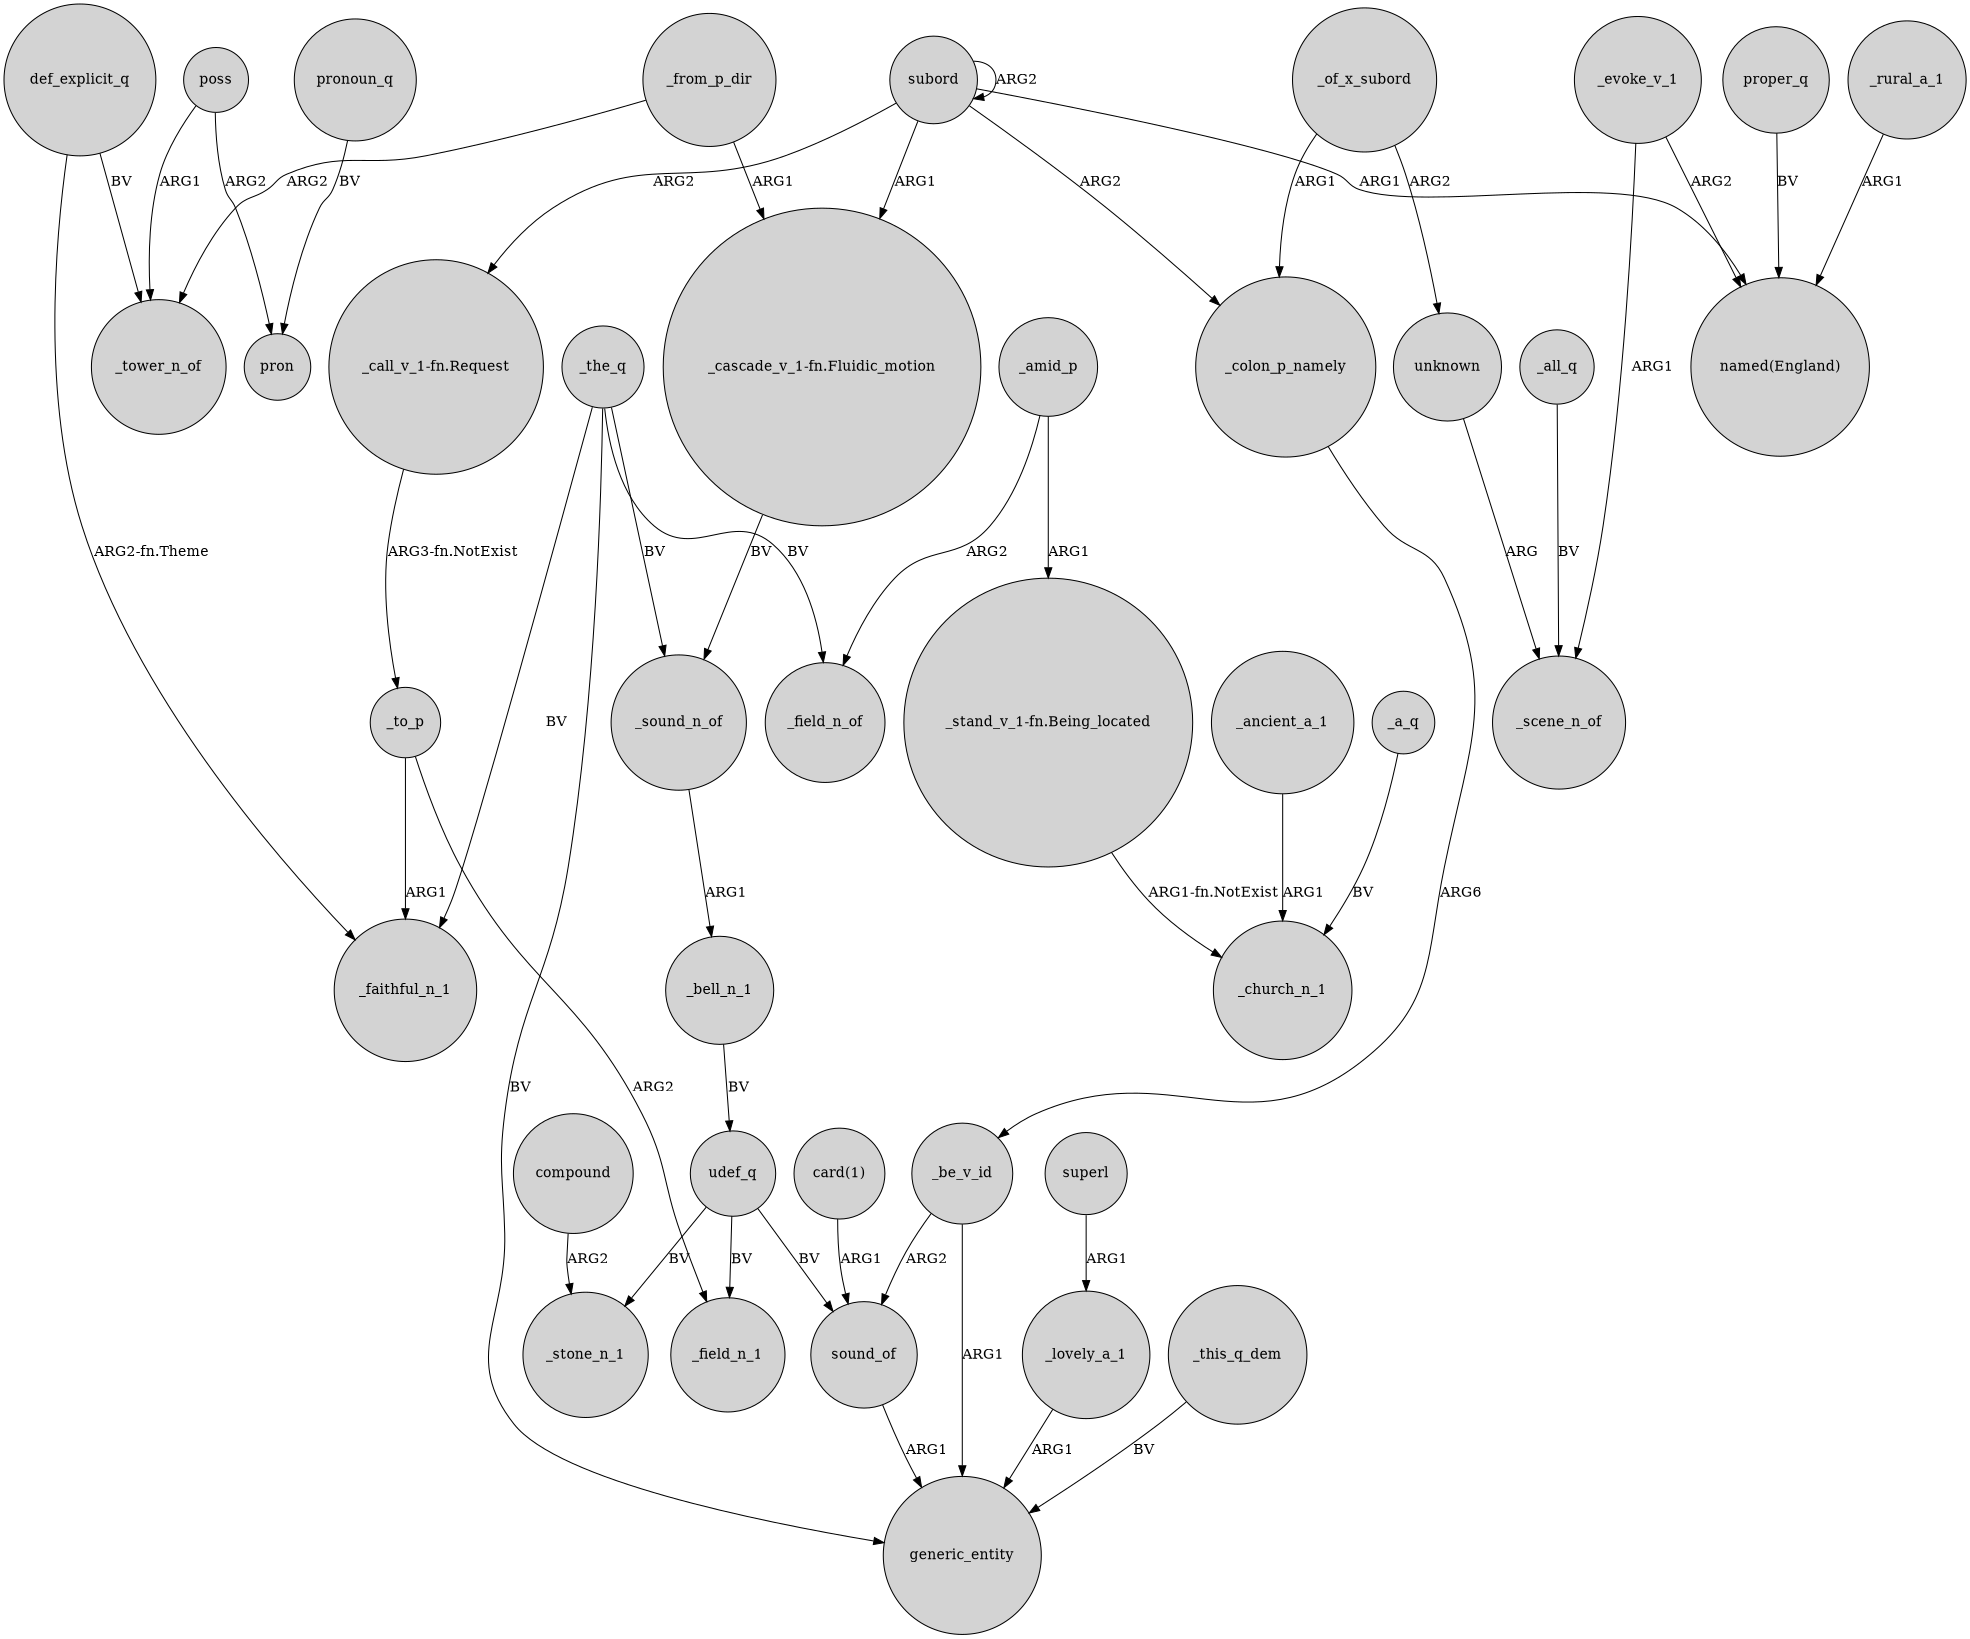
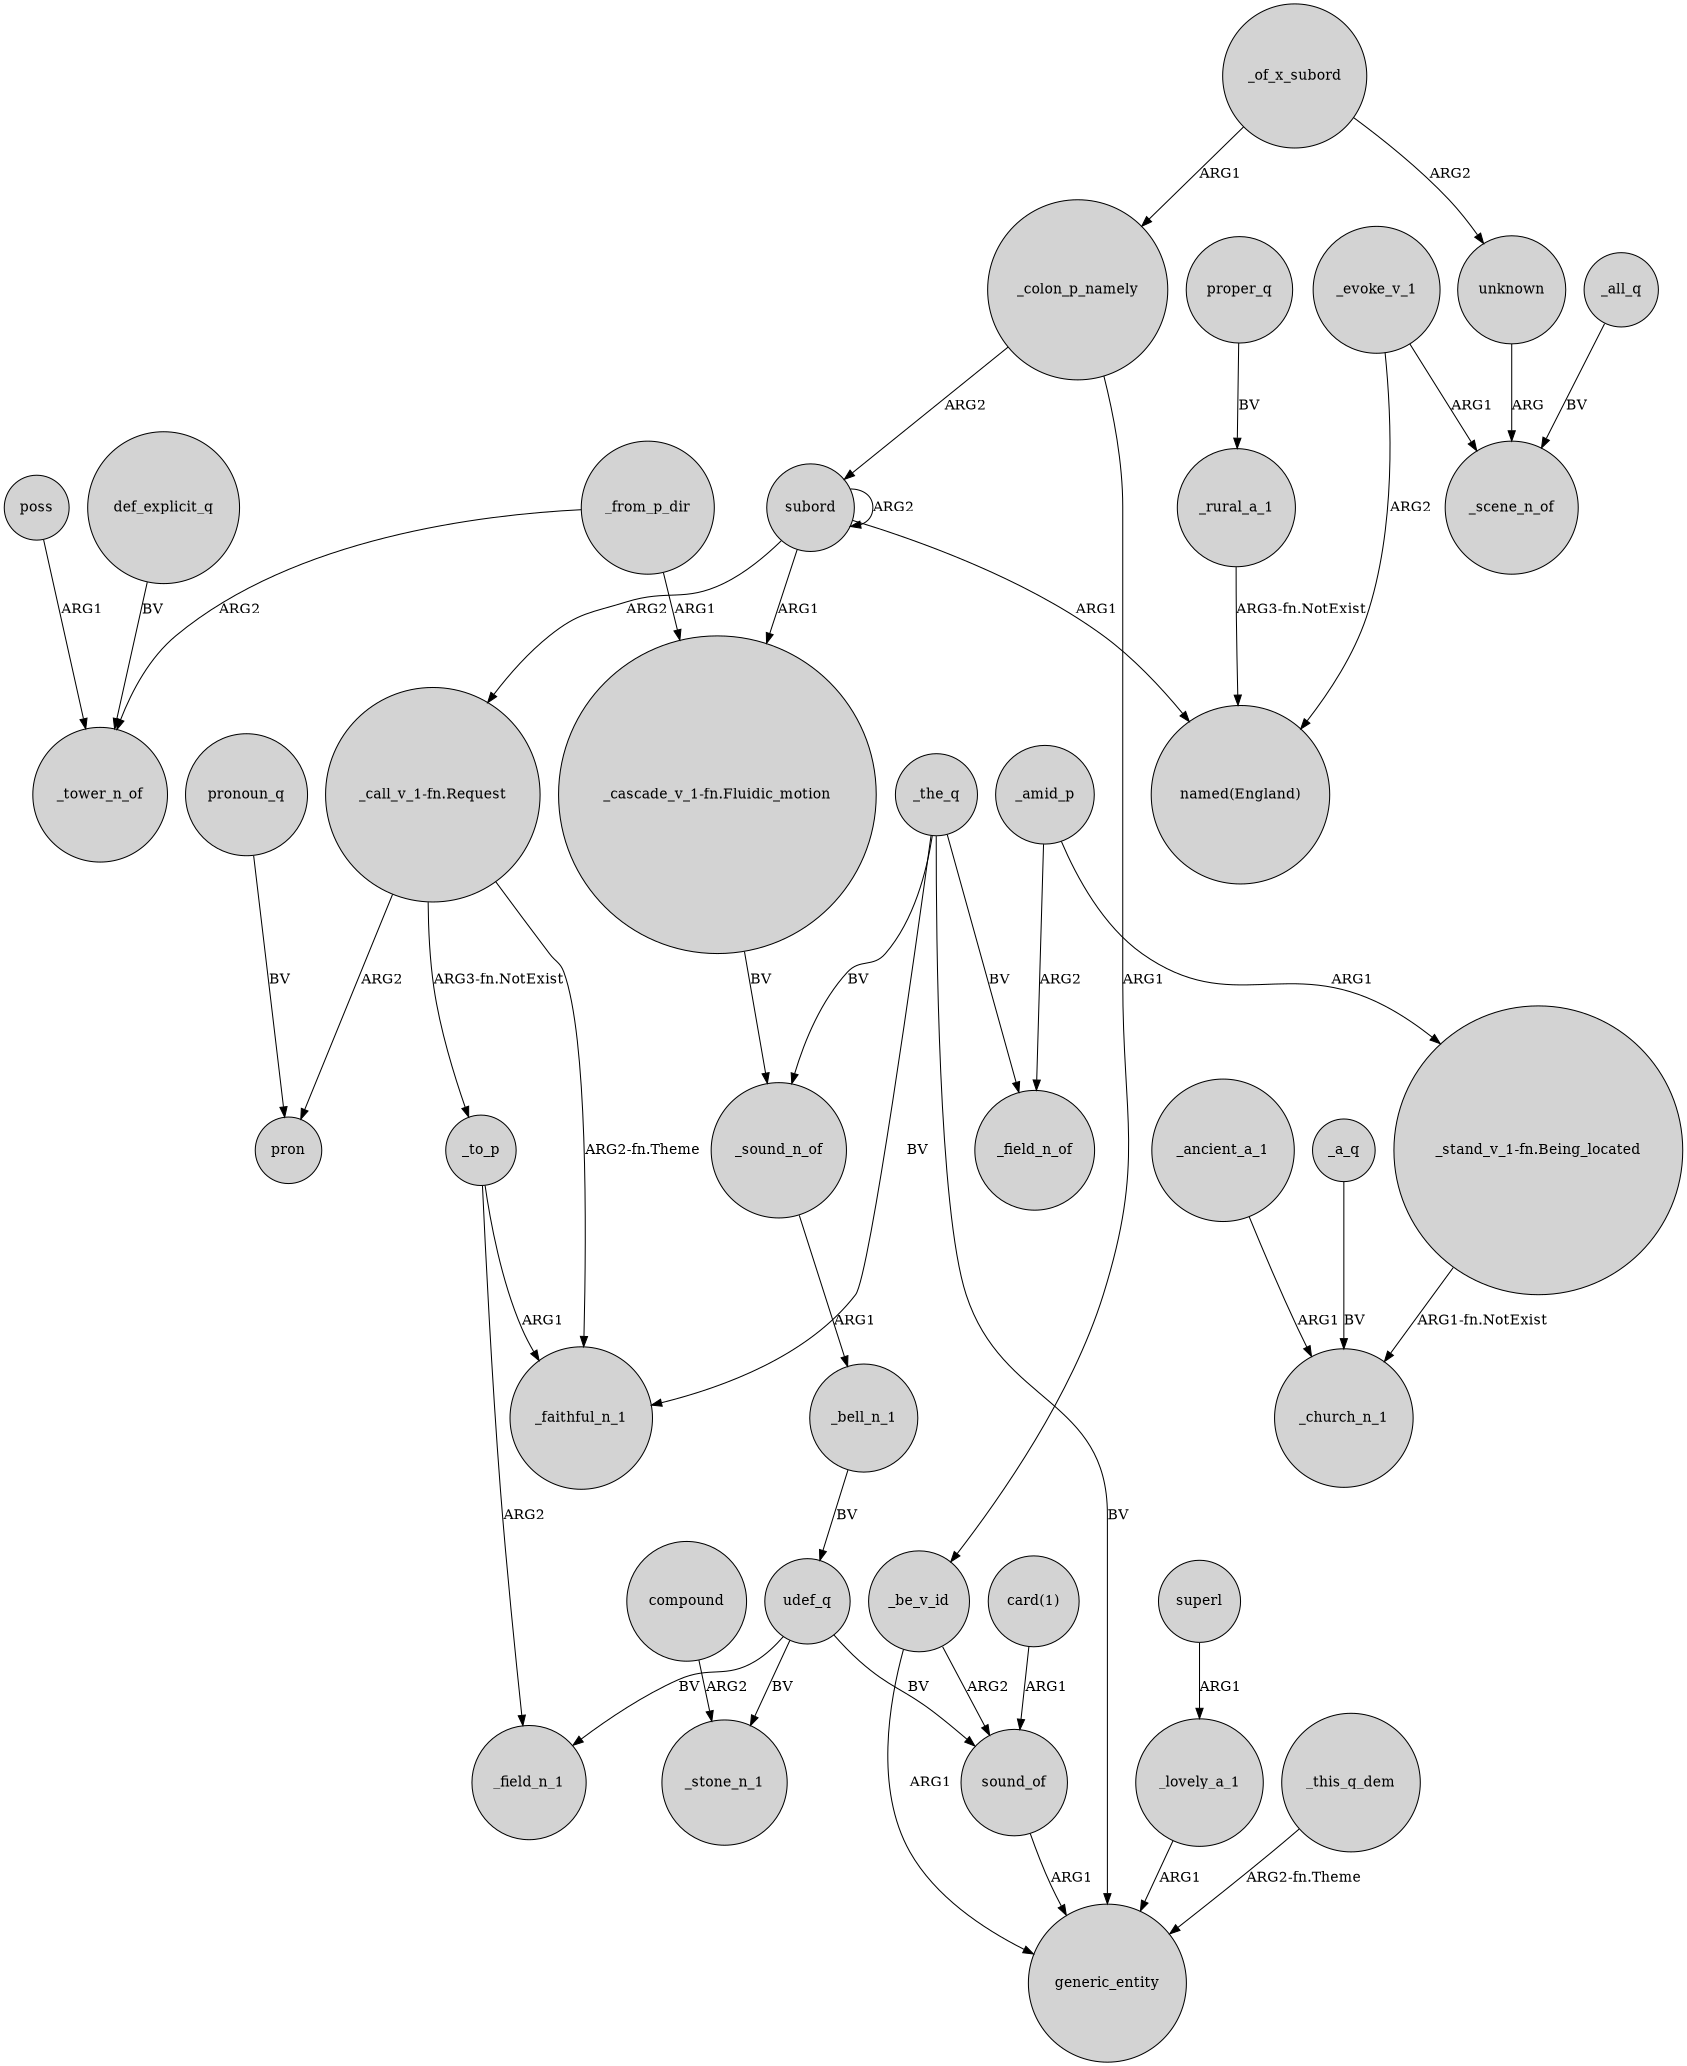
edge "_rural_a_1" -> "named(England)": label "ARG1" -> "ARG3-fn.NotExist"
edge "subord" -> "_colon_p_namely": reversed
edge "proper_q" -> "named(England)": now "proper_q" -> "_rural_a_1"
edge "poss" -> "pron": now "_call_v_1-fn.Request" -> "pron"
edge "def_explicit_q" -> "_faithful_n_1": now "_call_v_1-fn.Request" -> "_faithful_n_1"
edge "_colon_p_namely" -> "_be_v_id": label "ARG6" -> "ARG1"
edge "_this_q_dem" -> "generic_entity": label "BV" -> "ARG2-fn.Theme"
